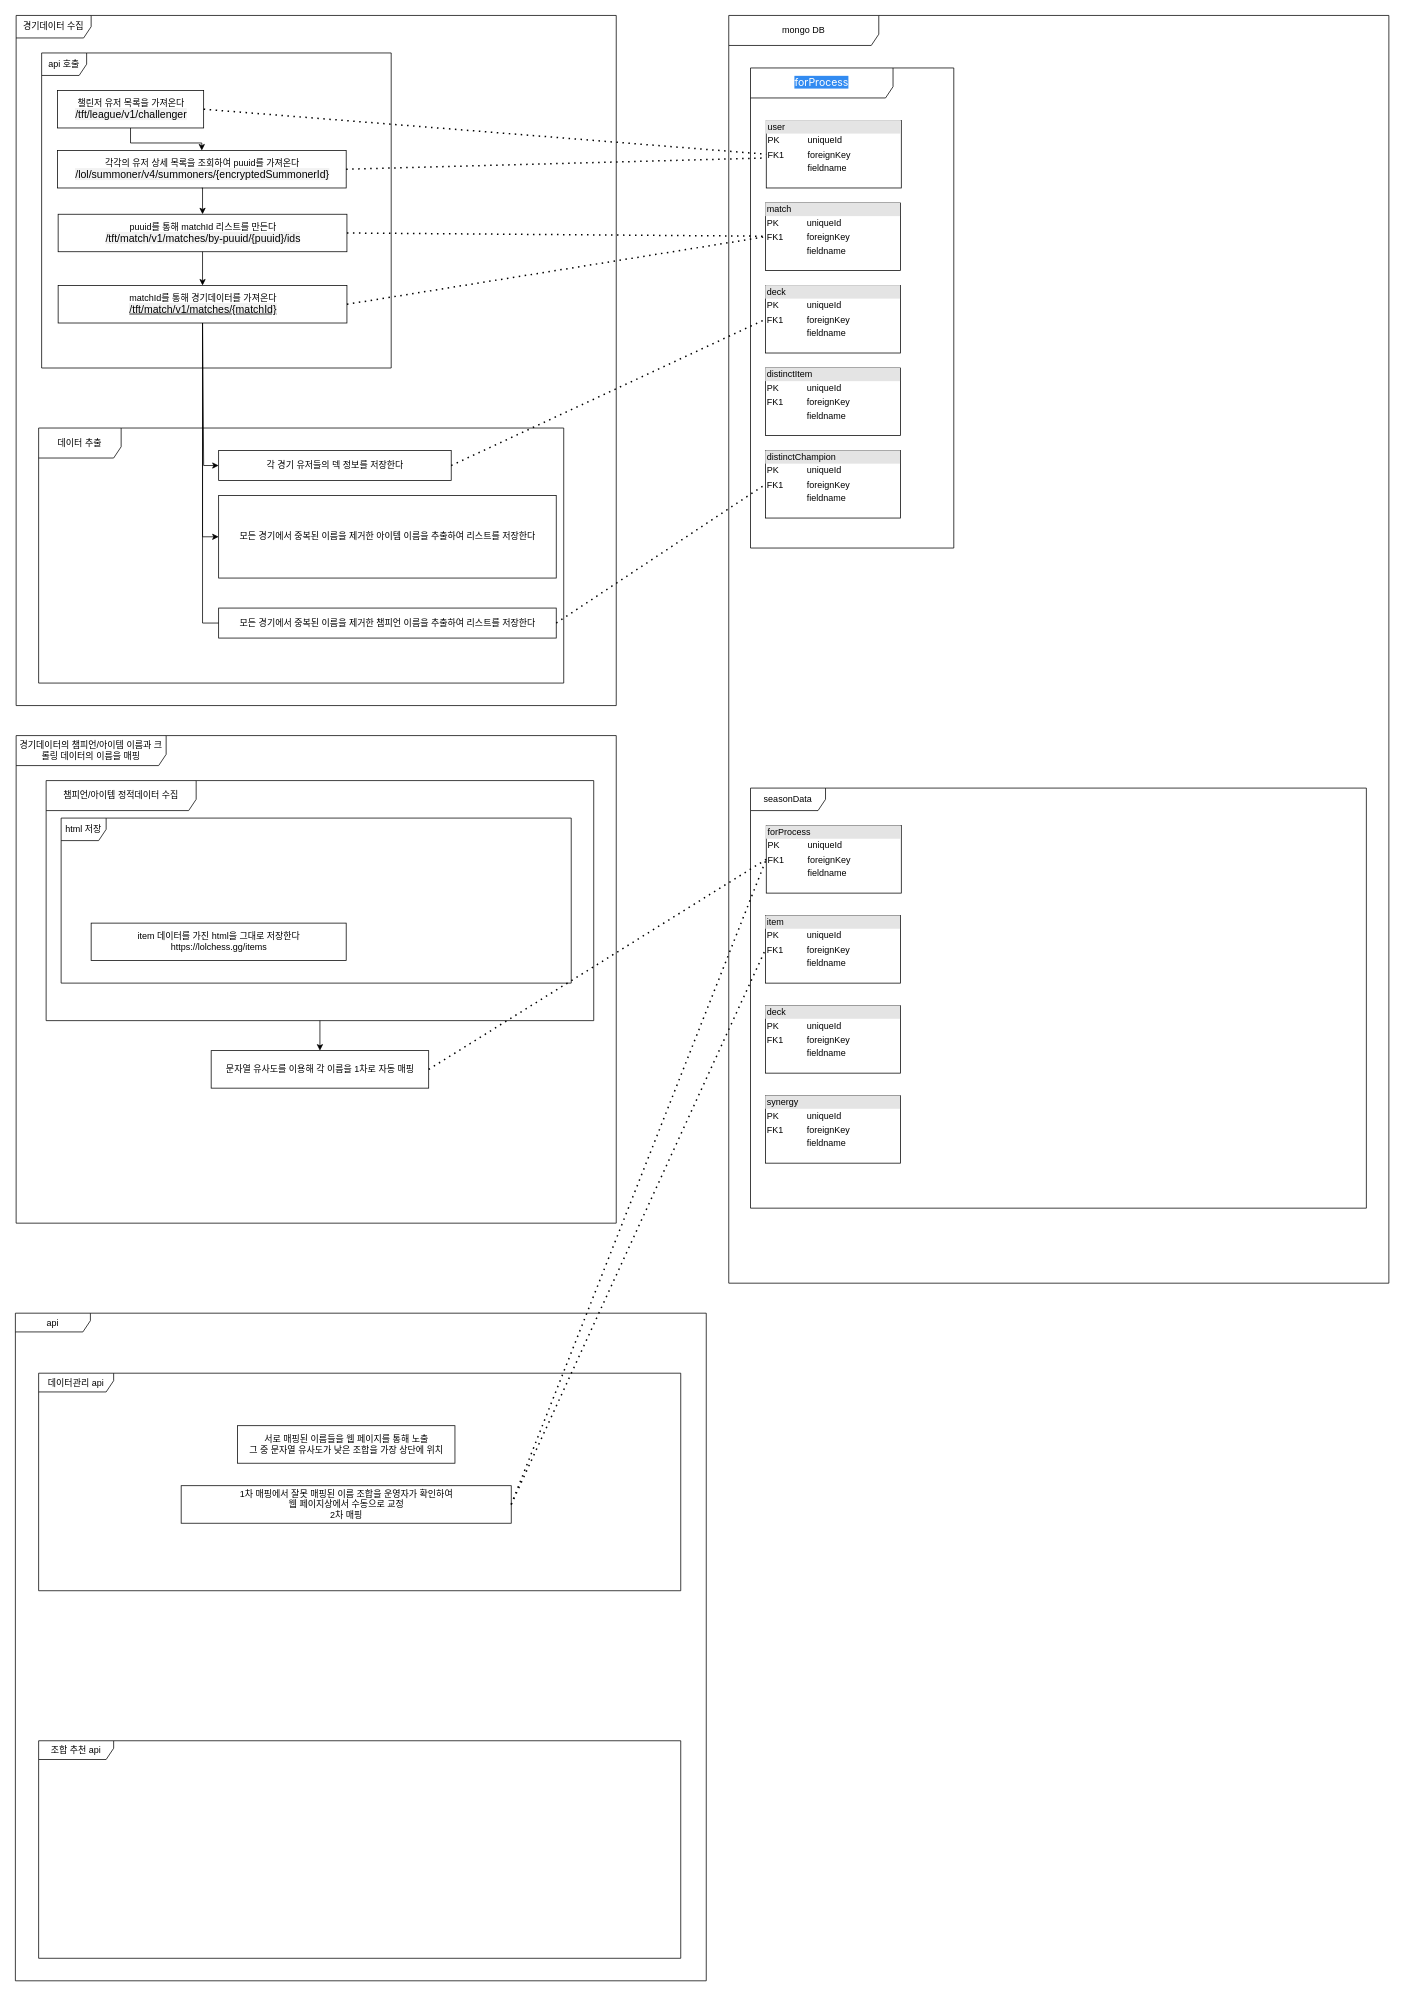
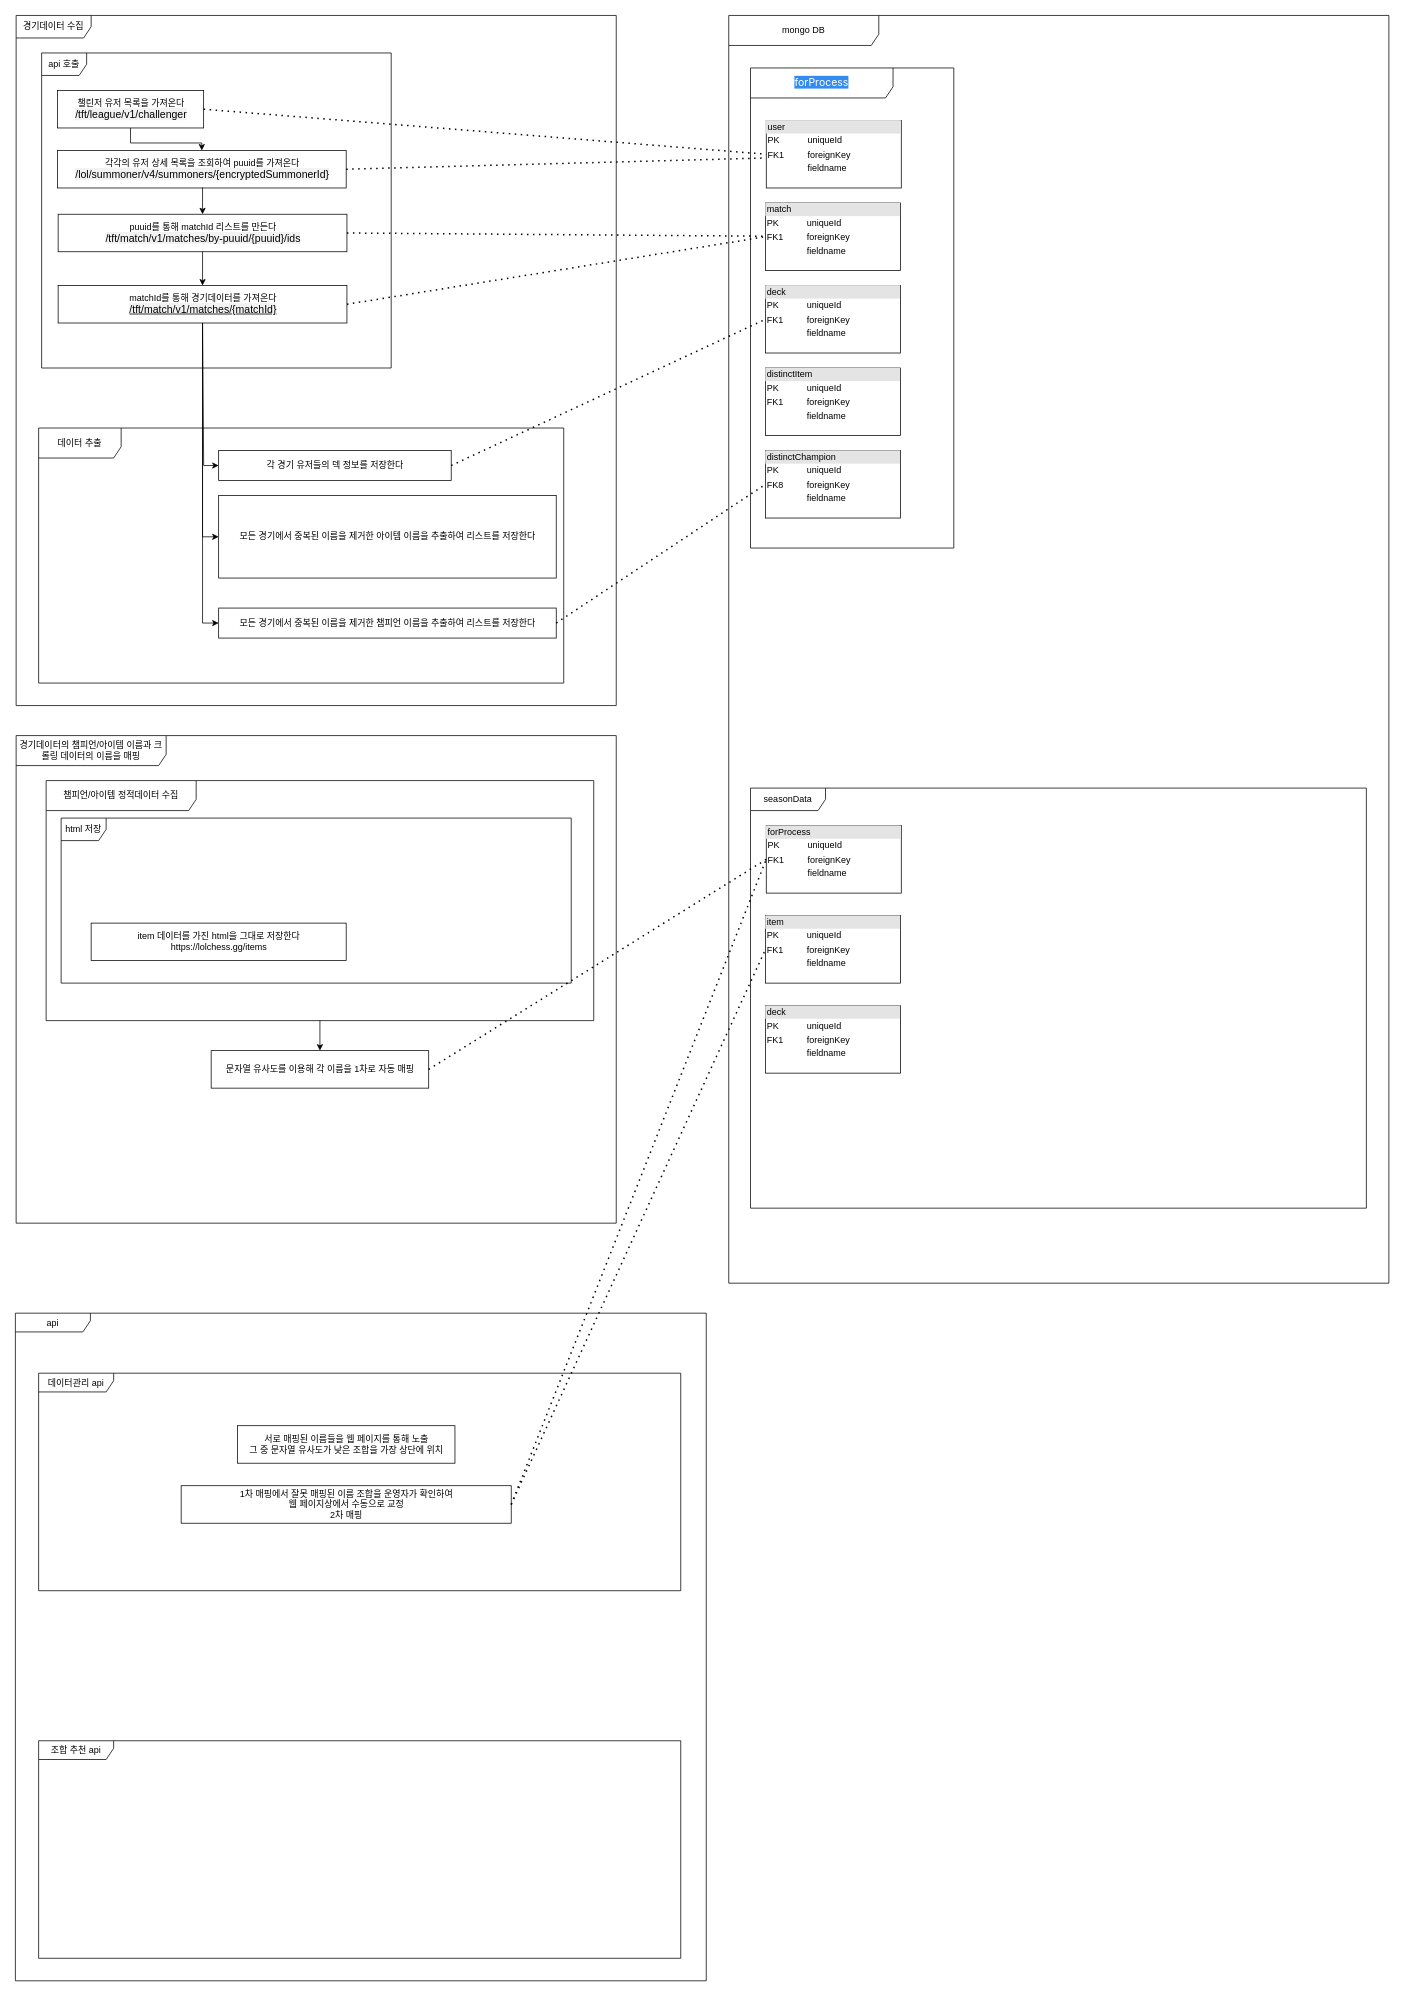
node "distinctChampion PK uniqueId FK1 foreignKey fieldname": label "distinctChampion PK uniqueId FK1 foreignKey fieldname" -> "distinctChampion PK uniqueId FK8 foreignKey fieldname"
edge "matchId를 통해 경기데이터를 가져온다 /tft/match/v1/matches/{matchId}" -- "모든 경기에서 중복된 이름을 제거한 챔피언 이름을 추출하여 리스트를 저장한다": arrowhead none -> classic
node "synergy PK uniqueId FK1 foreignKey fieldname": removed
